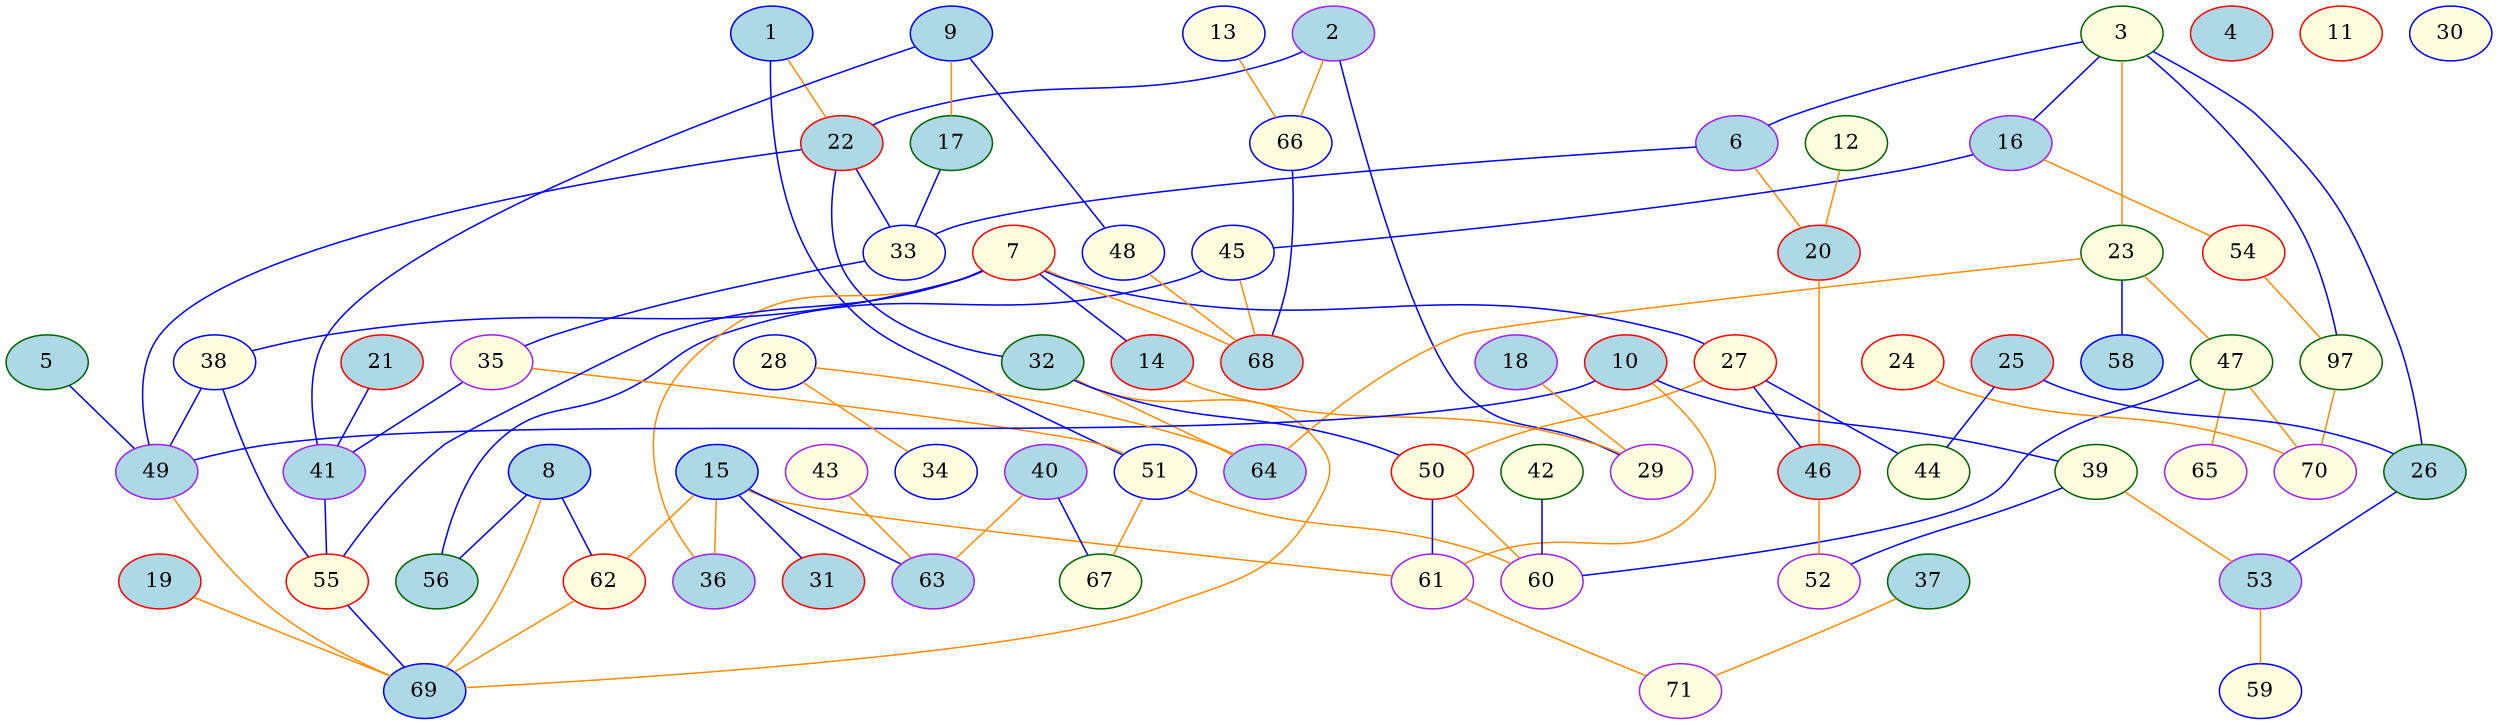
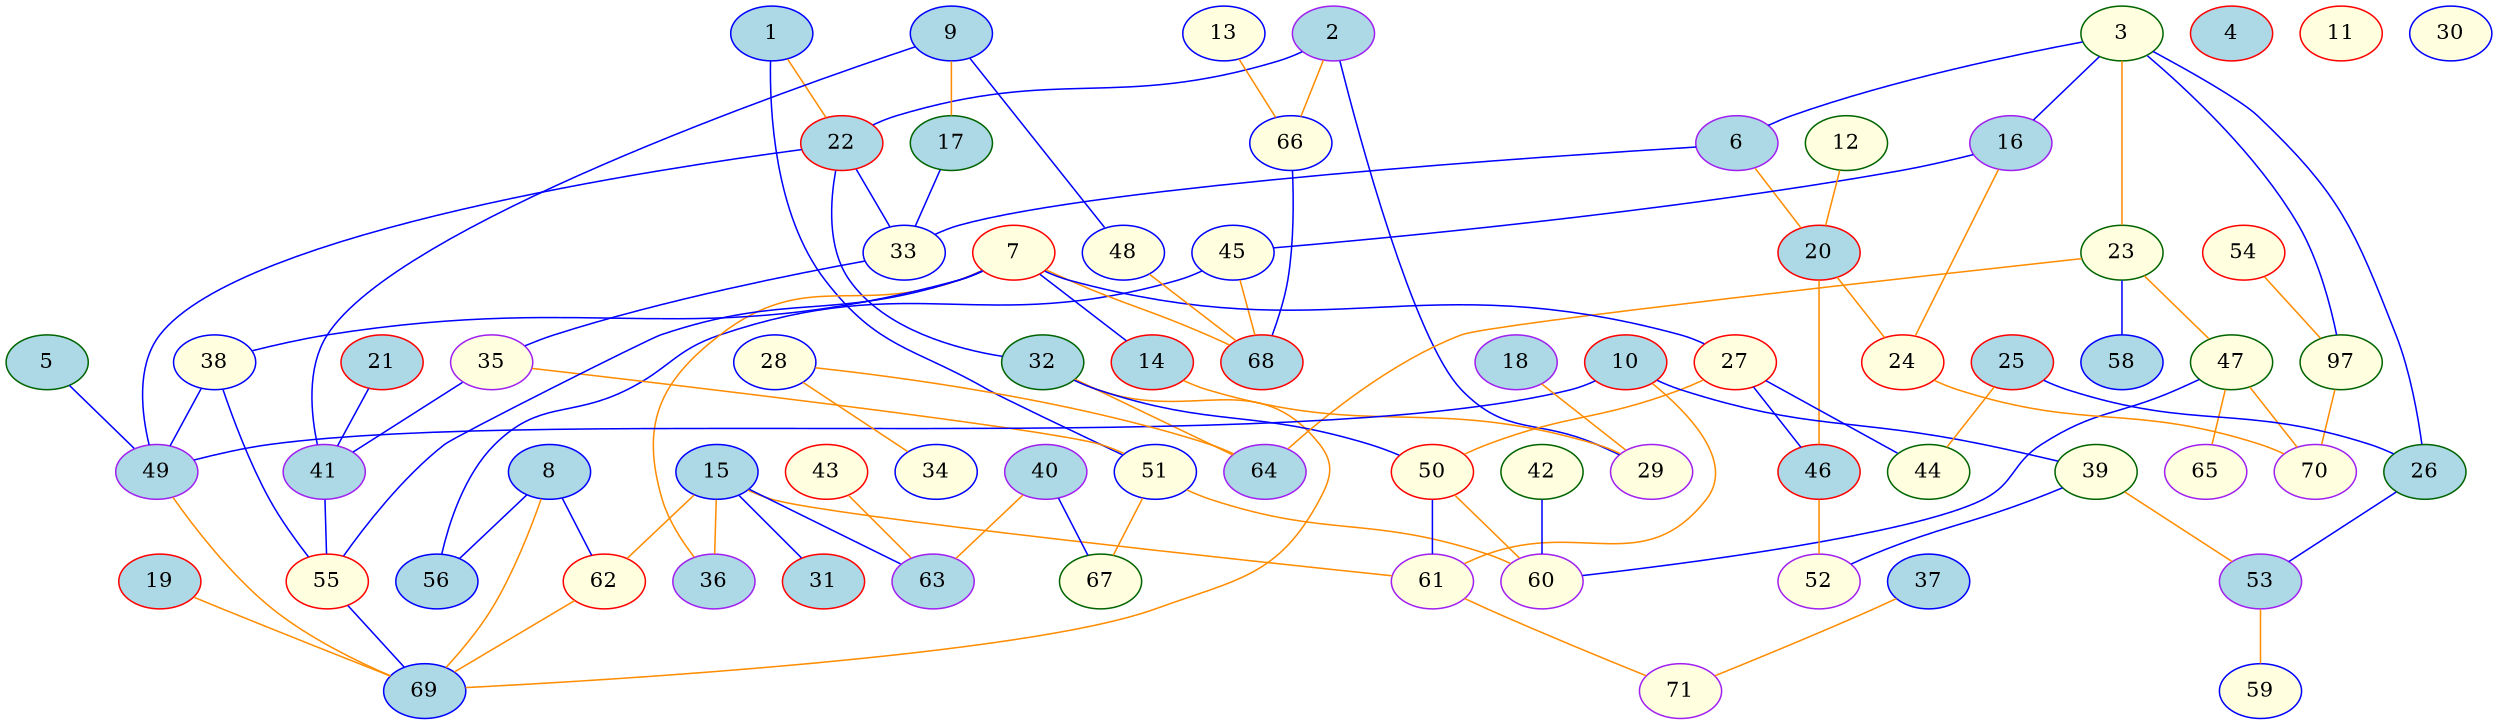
edge "16" -- "54": now "16" -- "24"
edge "20" -- "24": added
edge "25" -- "44": color blue -> darkorange
node "43": color purple -> red
node "56": color darkgreen -> blue
node "37": color darkgreen -> blue
